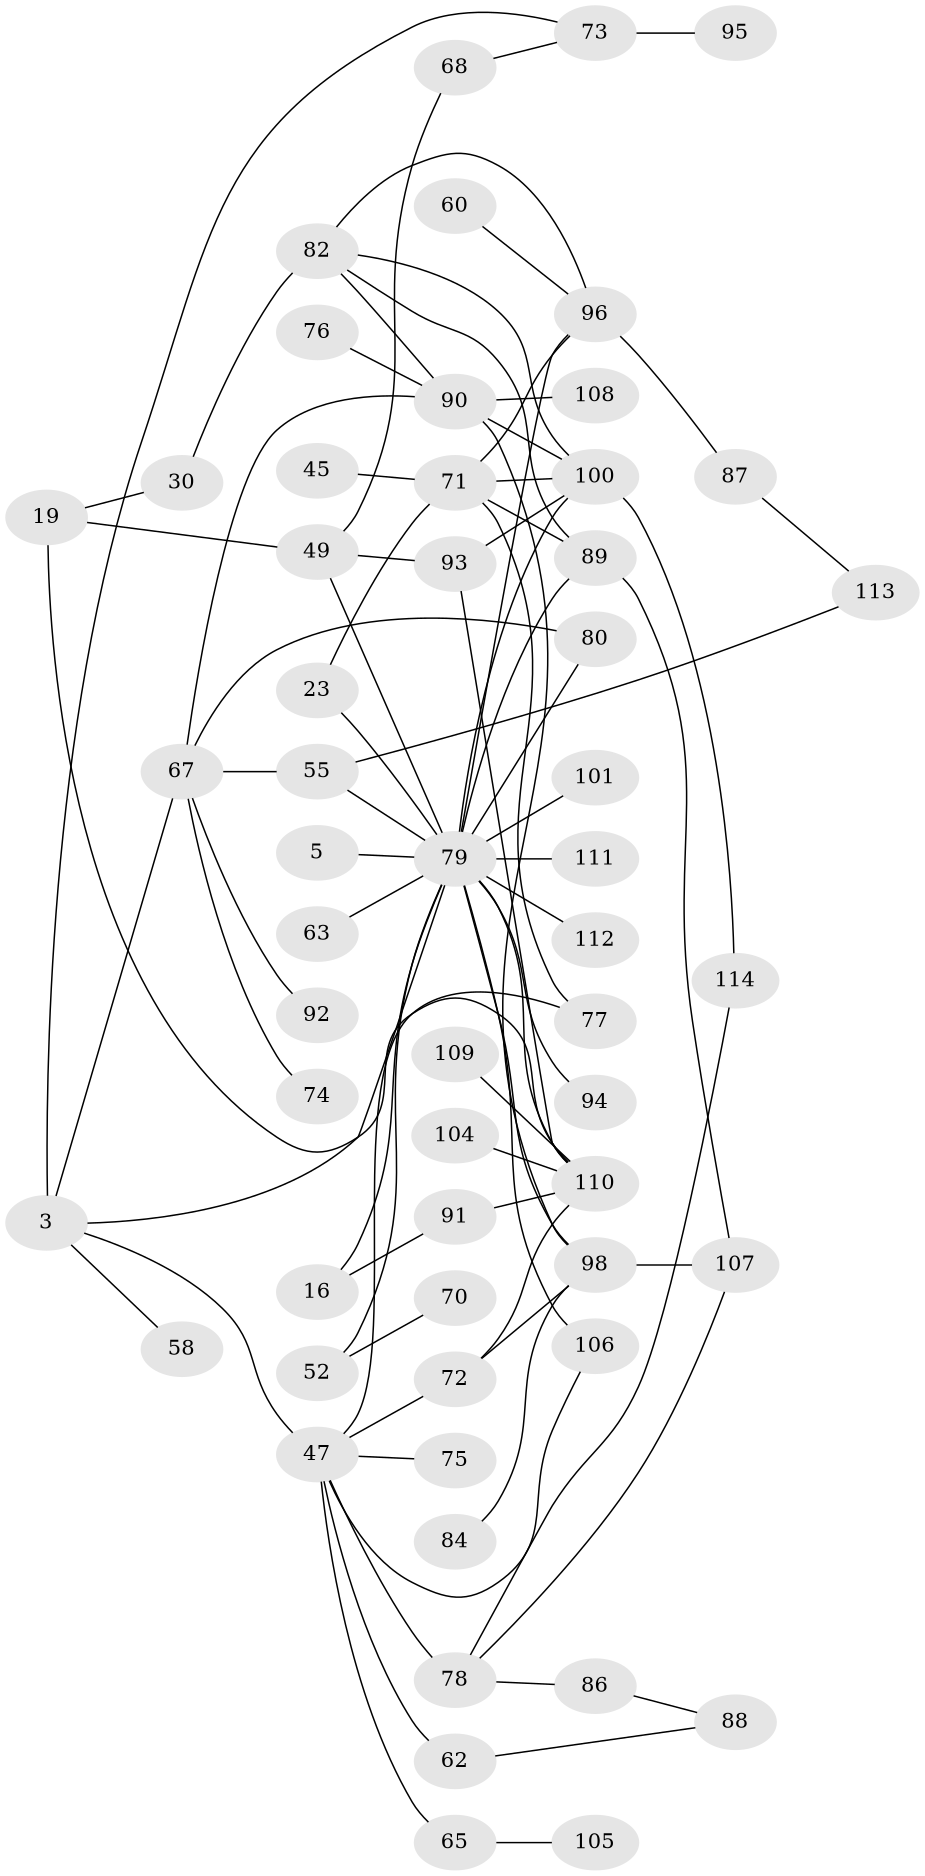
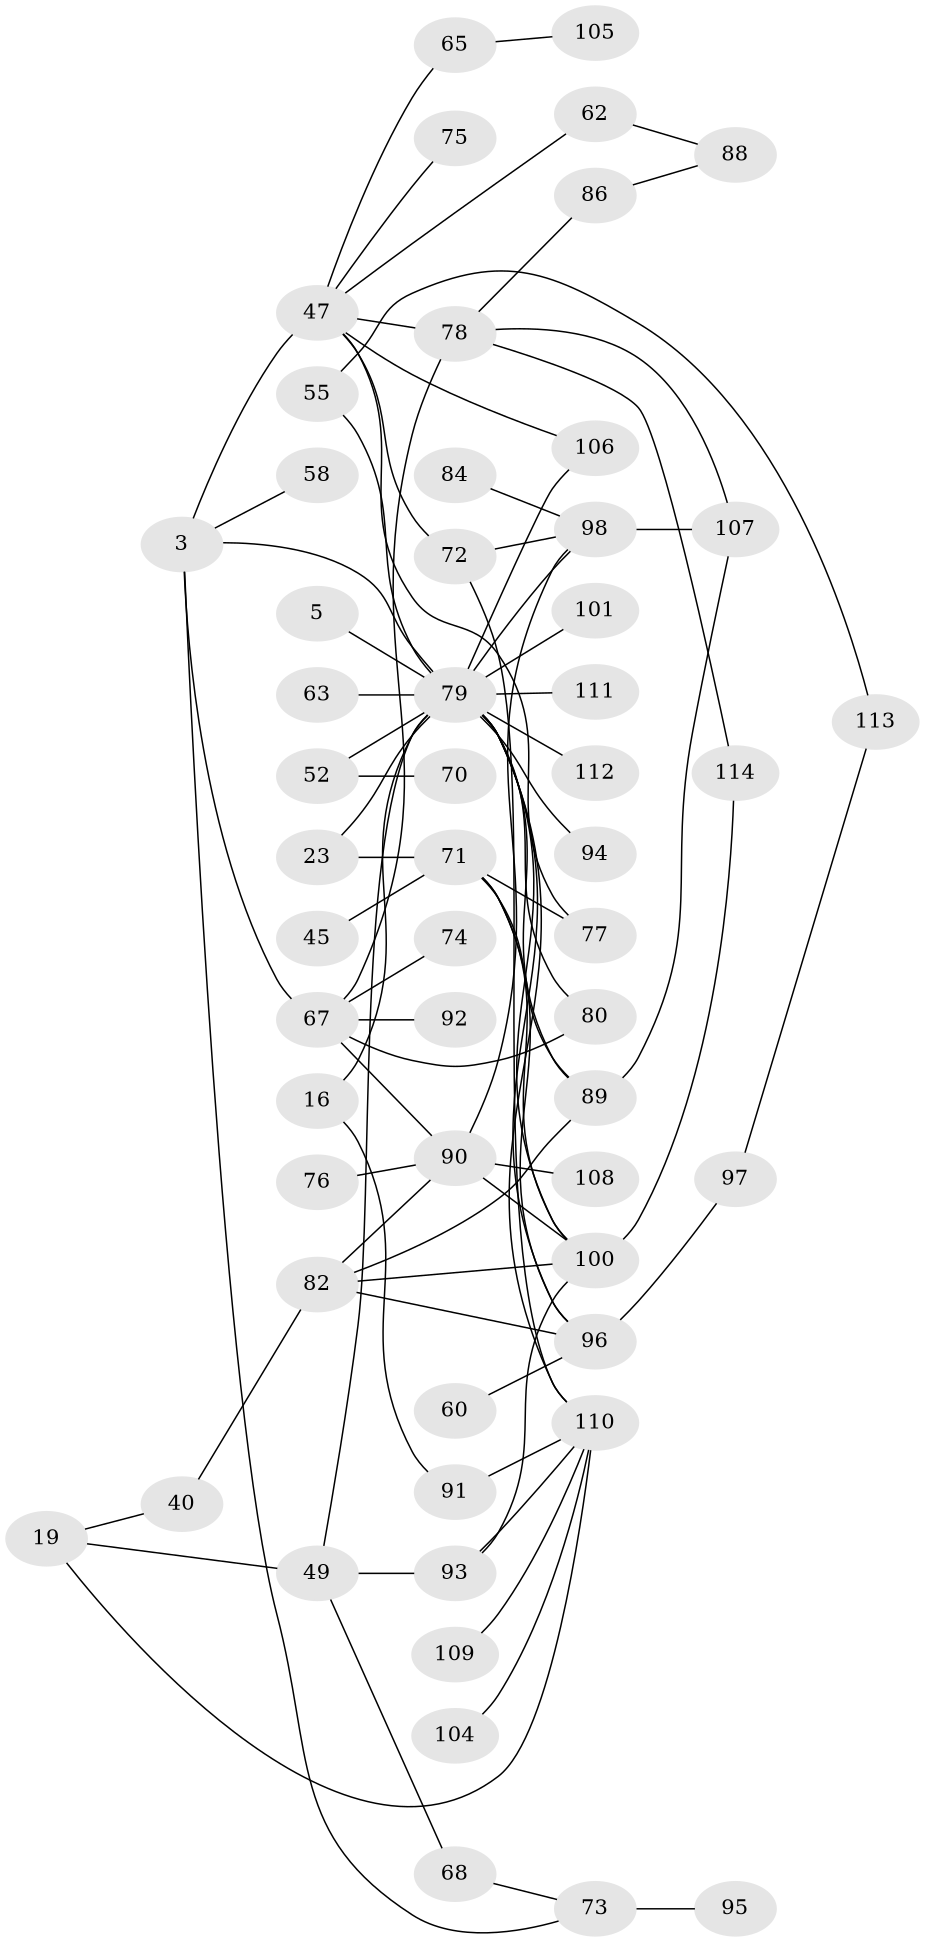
node "87": label "87" -> "97"
node "30": label "30" -> "40"
edge "67" -- "55": now "67" -- "78"
